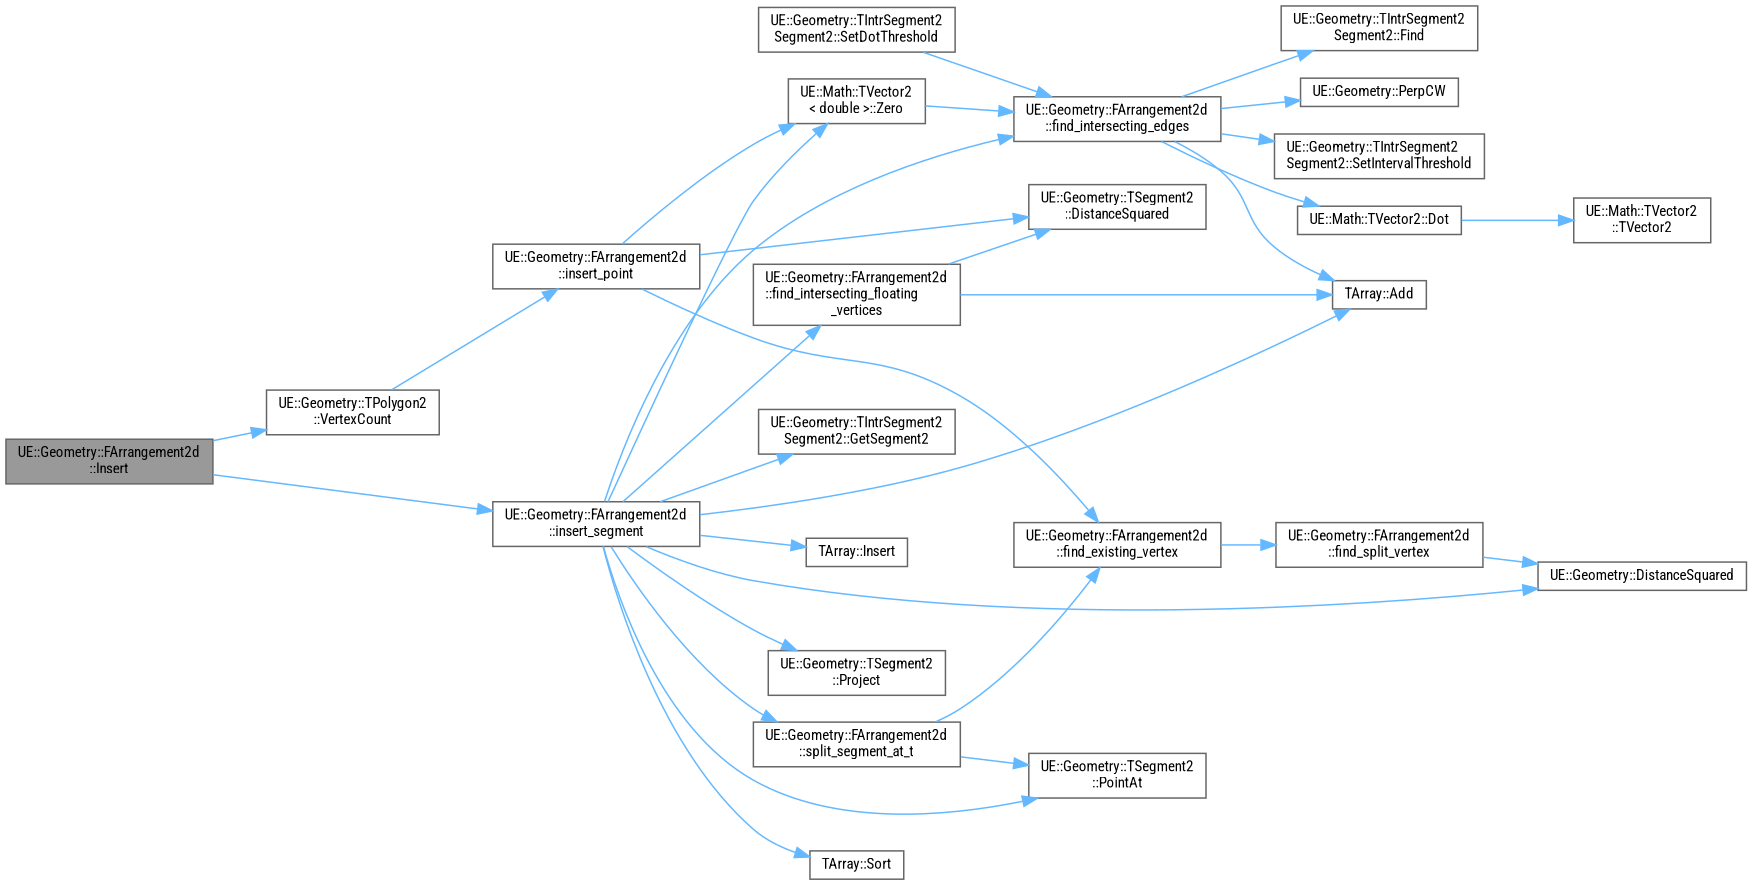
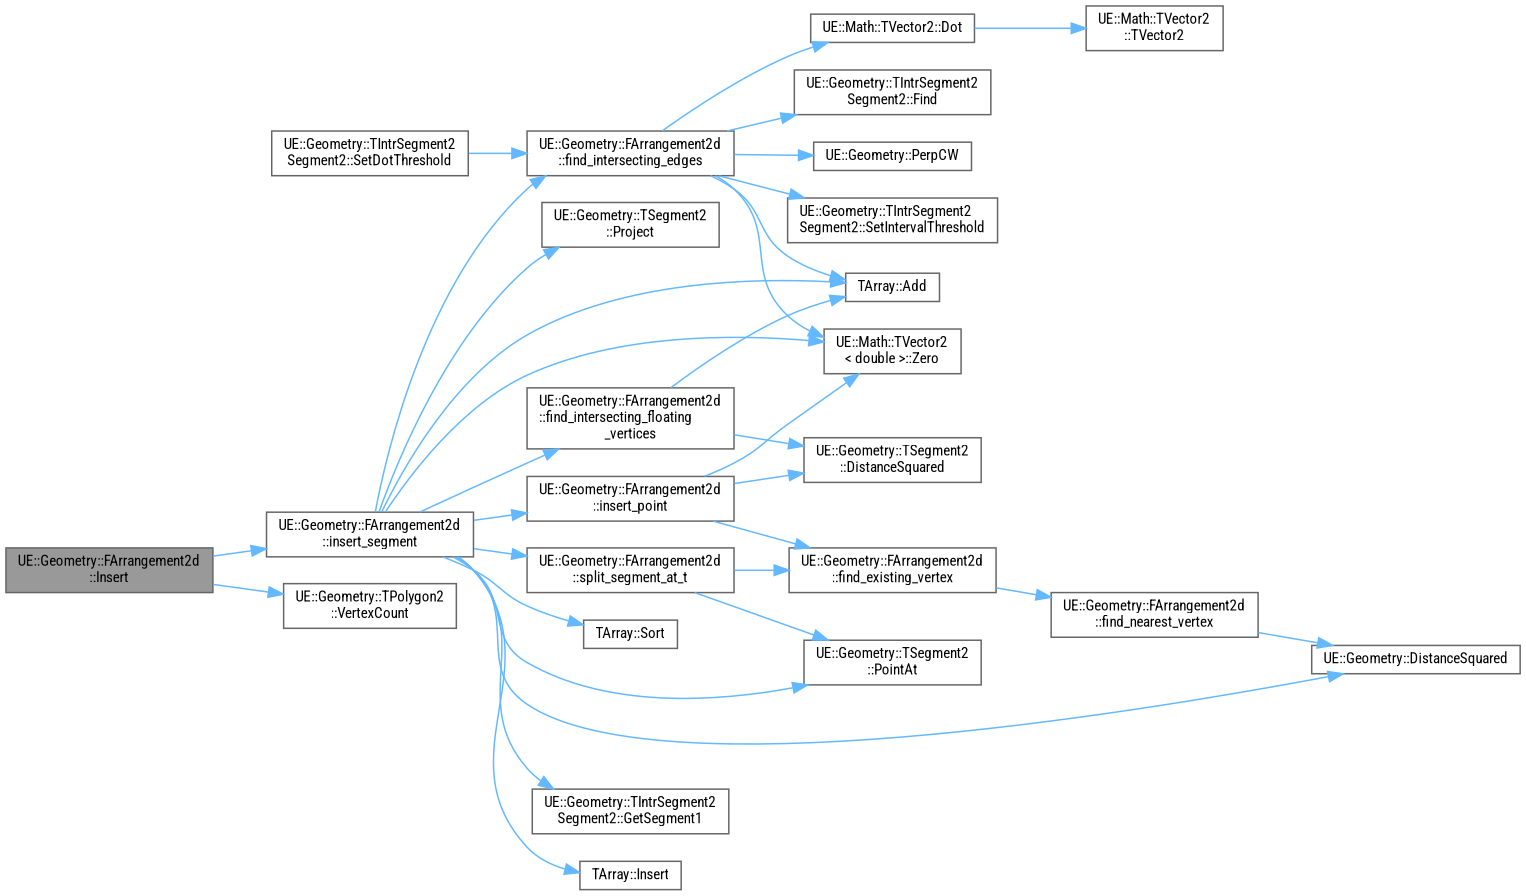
edge "UE::Math::TVector2 < double >::Zero" -> "UE::Geometry::FArrangement2d ::find_intersecting_edges": reversed
edge "UE::Geometry::TPolygon2 ::VertexCount" -> "UE::Geometry::FArrangement2d ::insert_point": now "UE::Geometry::FArrangement2d ::insert_segment" -> "UE::Geometry::FArrangement2d ::insert_point"
node "UE::Geometry::TIntrSegment2 Segment2::GetSegment2": label "UE::Geometry::TIntrSegment2 Segment2::GetSegment2" -> "UE::Geometry::TIntrSegment2 Segment2::GetSegment1"
node "UE::Geometry::FArrangement2d ::find_split_vertex": label "UE::Geometry::FArrangement2d ::find_split_vertex" -> "UE::Geometry::FArrangement2d ::find_nearest_vertex"
